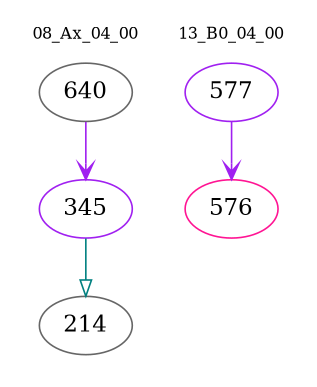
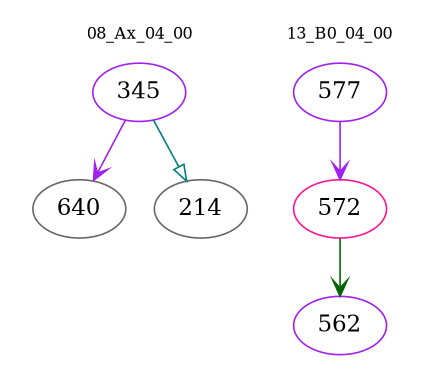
edge "640" -> "345": reversed
node "576": label "576" -> "572"
node "562": added
